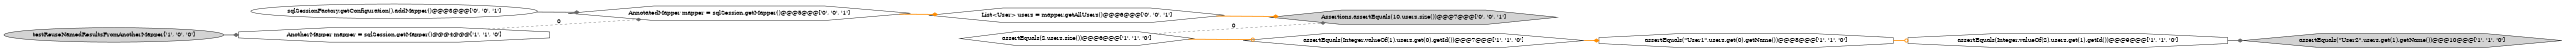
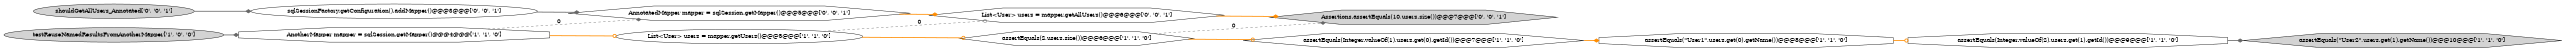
node "shouldGetAllUsers_Annotated['0', '0', '1']": added
node "List<User> users = mapper.getUsers()@@@5@@@['1', '1', '0']": added
